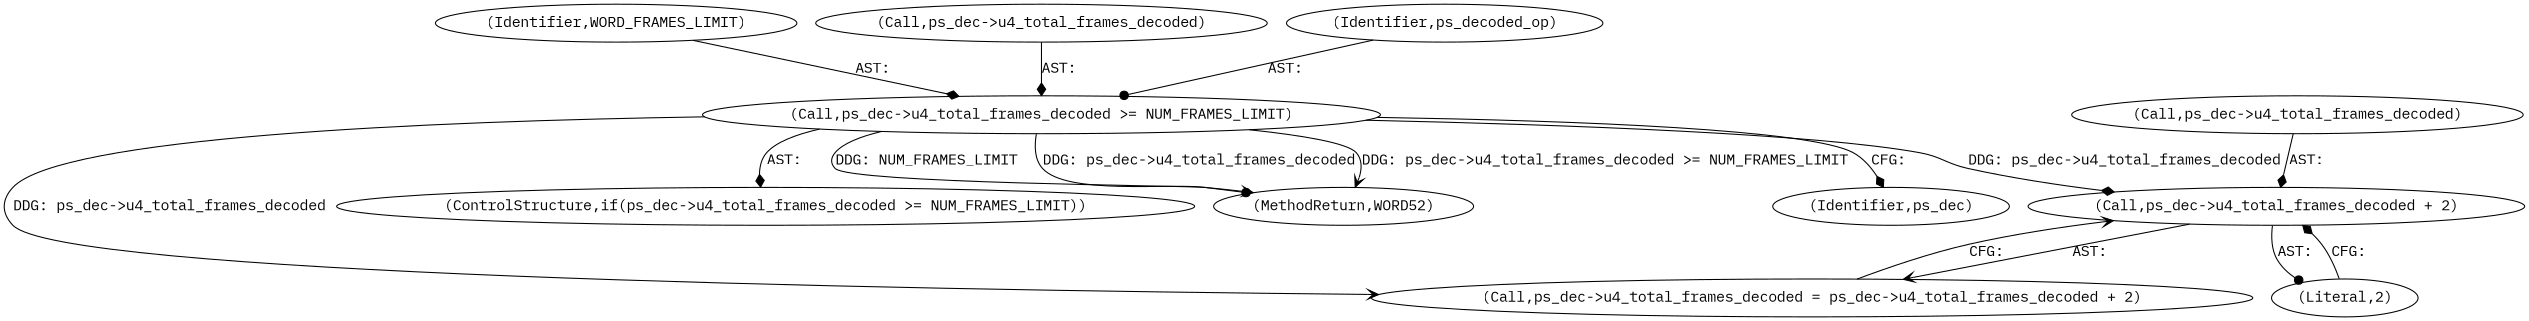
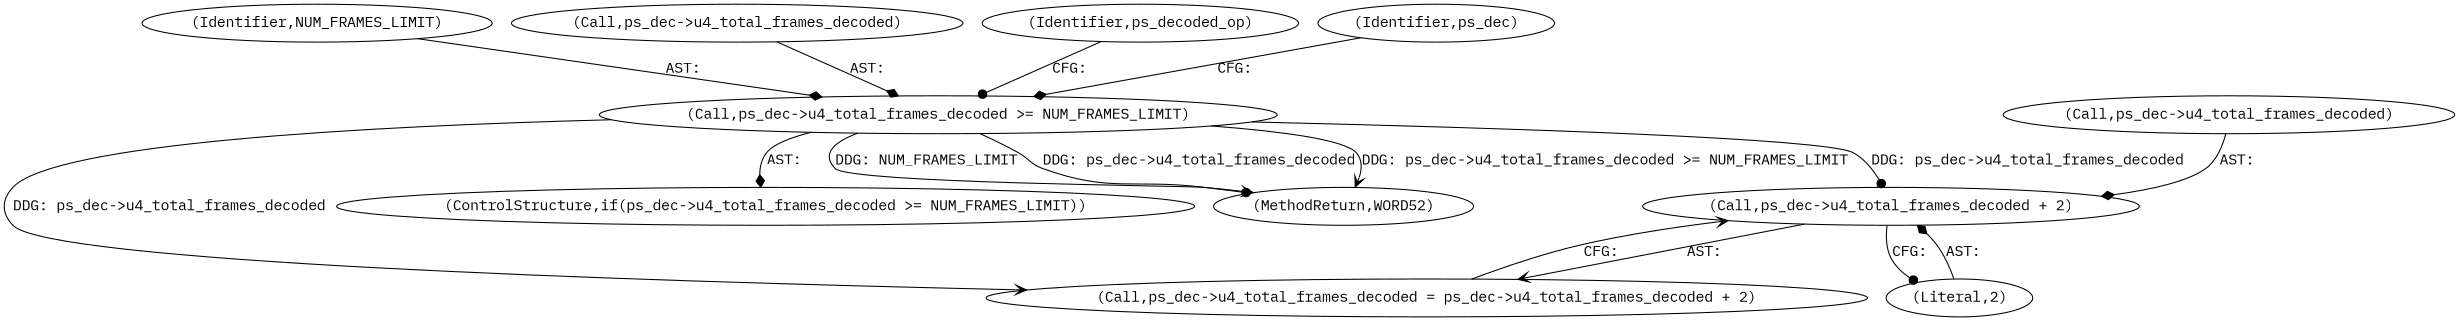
node "(Identifier,WORD_FRAMES_LIMIT)": label "(Identifier,WORD_FRAMES_LIMIT)" -> "(Identifier,NUM_FRAMES_LIMIT)"
edge "(Identifier,ps_decoded_op)" -> "(Call,ps_dec->u4_total_frames_decoded >= NUM_FRAMES_LIMIT)": label "AST: " -> "CFG: "
edge "(Call,ps_dec->u4_total_frames_decoded >= NUM_FRAMES_LIMIT)" -> "(Identifier,ps_dec)": reversed
edge "(Call,ps_dec->u4_total_frames_decoded >= NUM_FRAMES_LIMIT)" -> "(Call,ps_dec->u4_total_frames_decoded + 2)": arrowhead diamond -> dot
edge "(Call,ps_dec->u4_total_frames_decoded + 2)" -> "(Literal,2)": label "AST: " -> "CFG: "
edge "(Literal,2)" -> "(Call,ps_dec->u4_total_frames_decoded + 2)": label "CFG: " -> "AST: "
